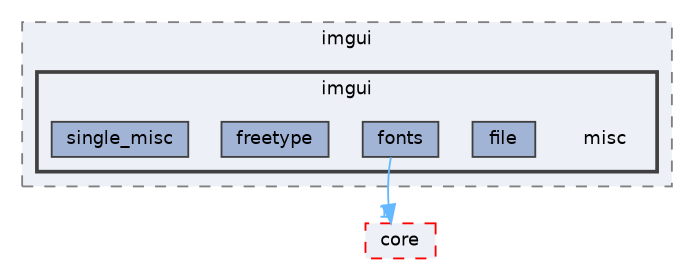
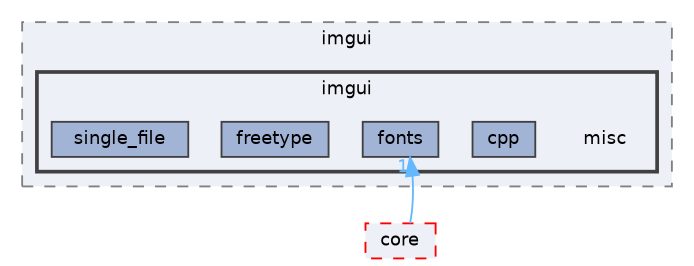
node "single_misc": label "single_misc" -> "single_file"
node "file": label "file" -> "cpp"
edge "fonts" -> "core": reversed
